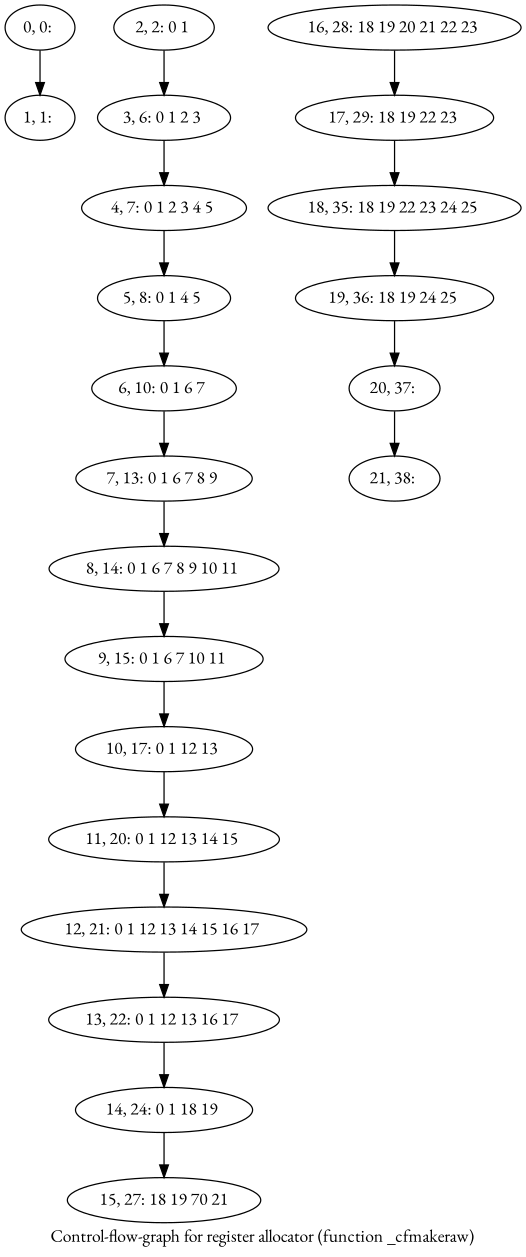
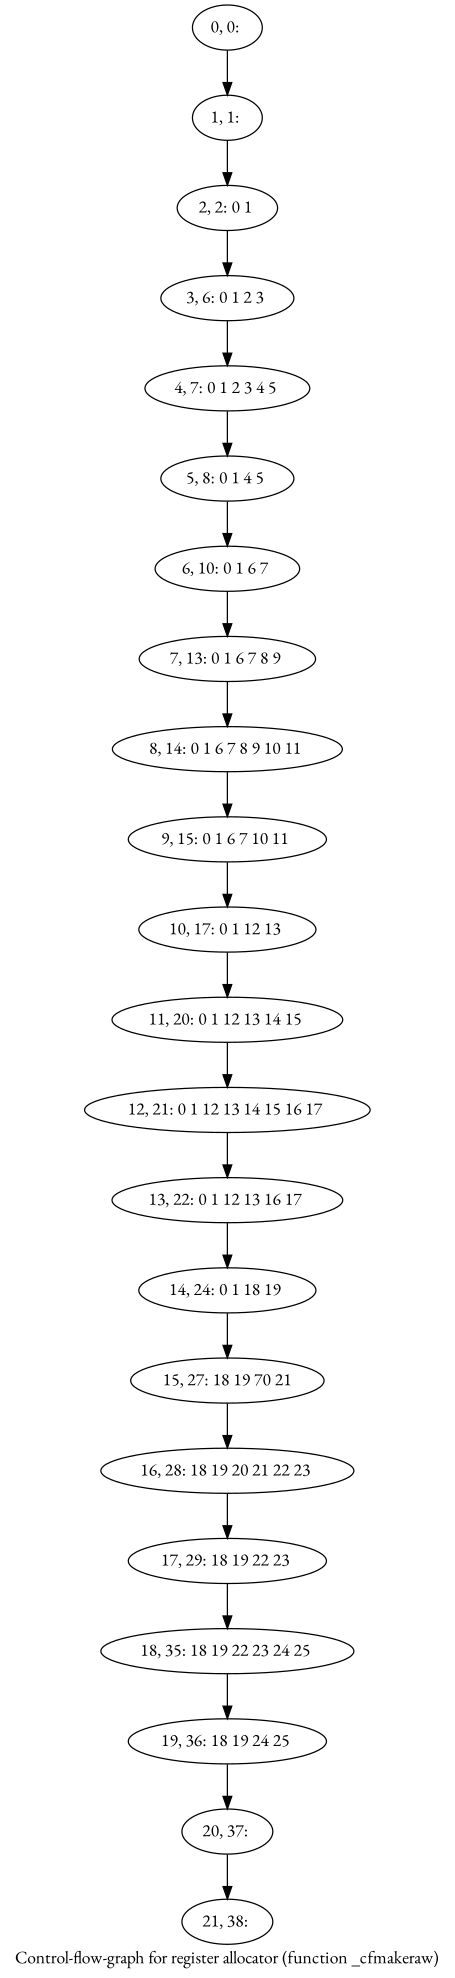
edge "1, 1:" -> "2, 2: 0 1": added
edge "15, 27: 18 19 70 21" -> "16, 28: 18 19 20 21 22 23": added
